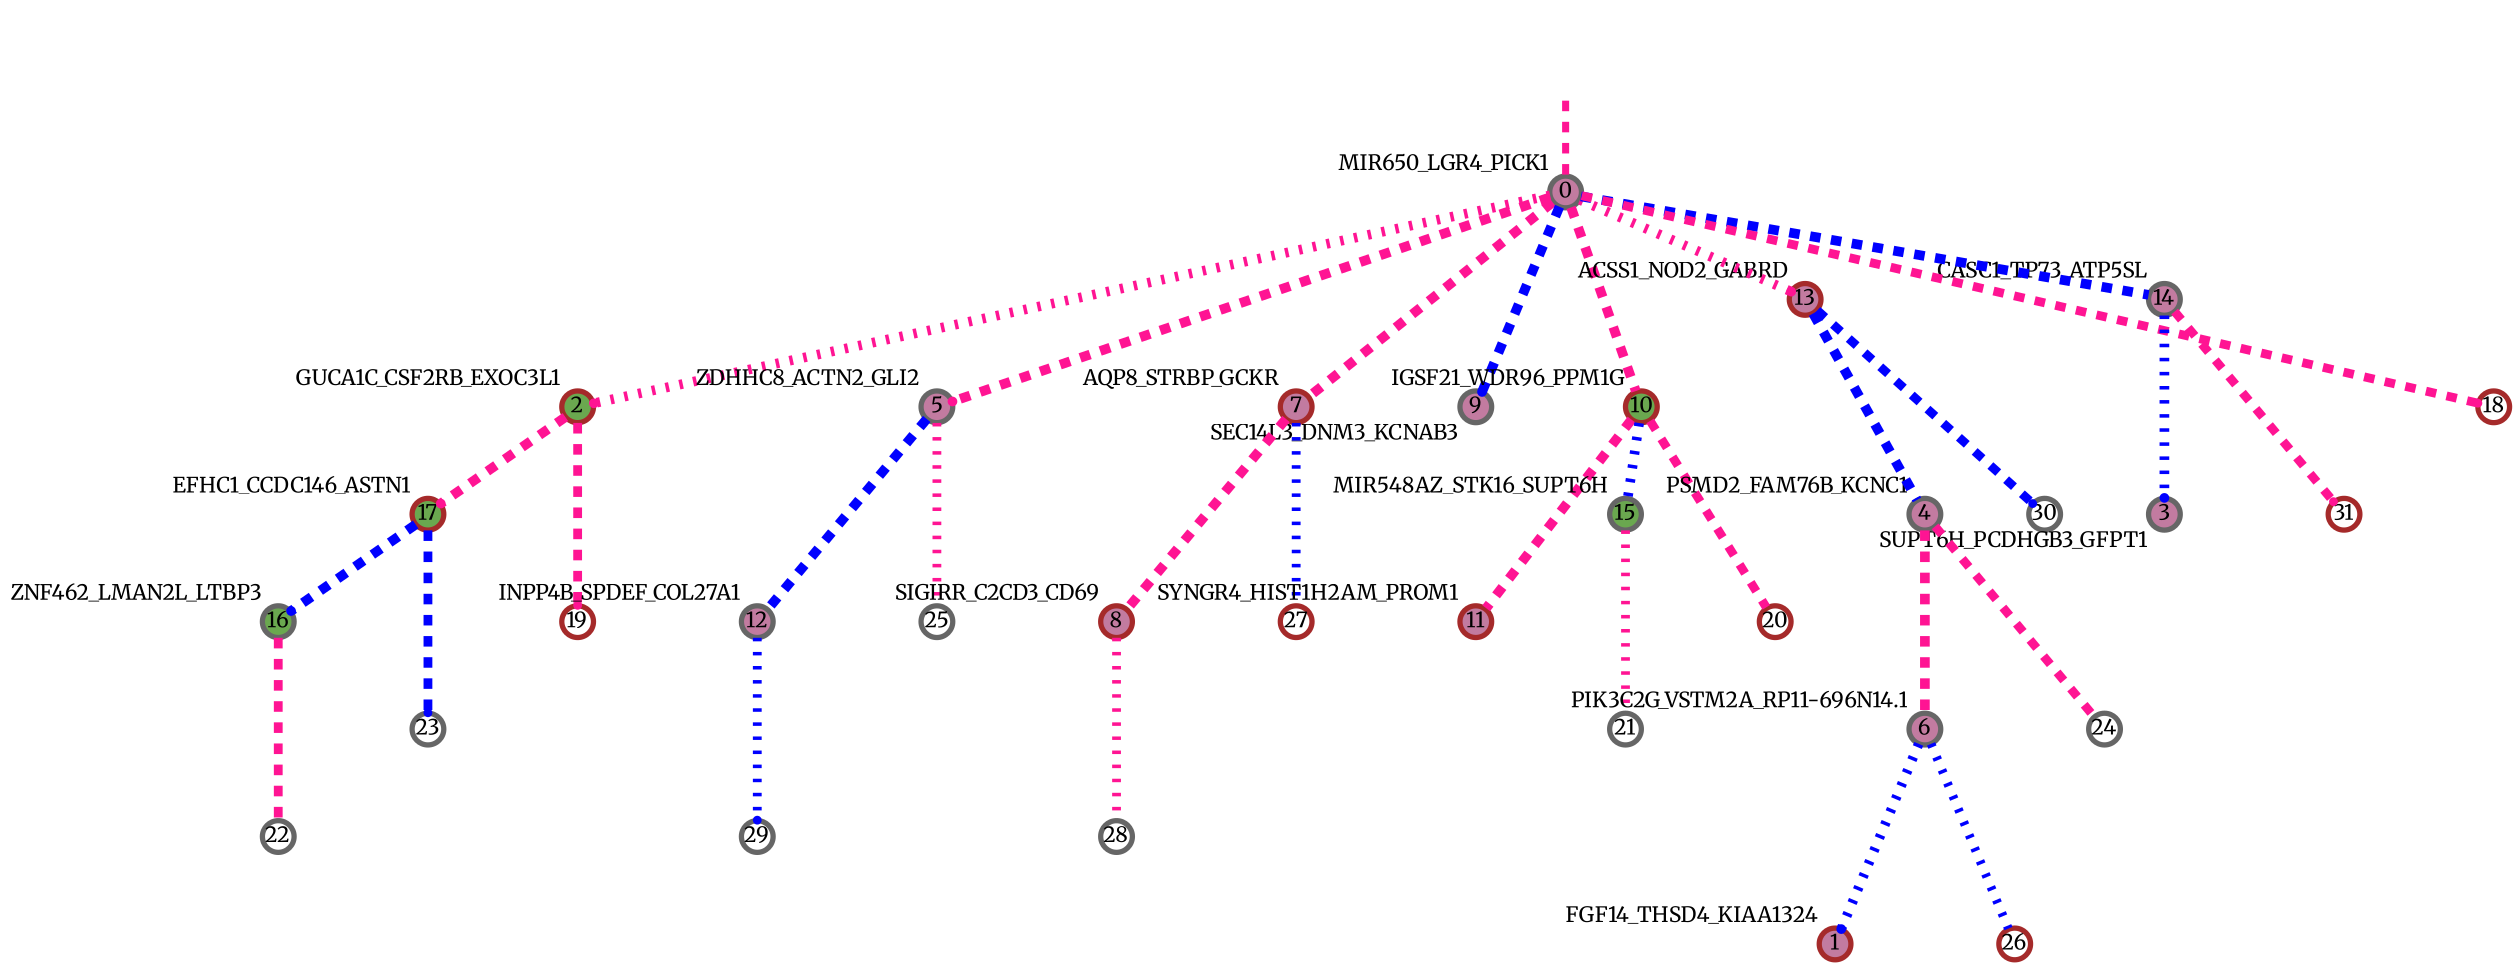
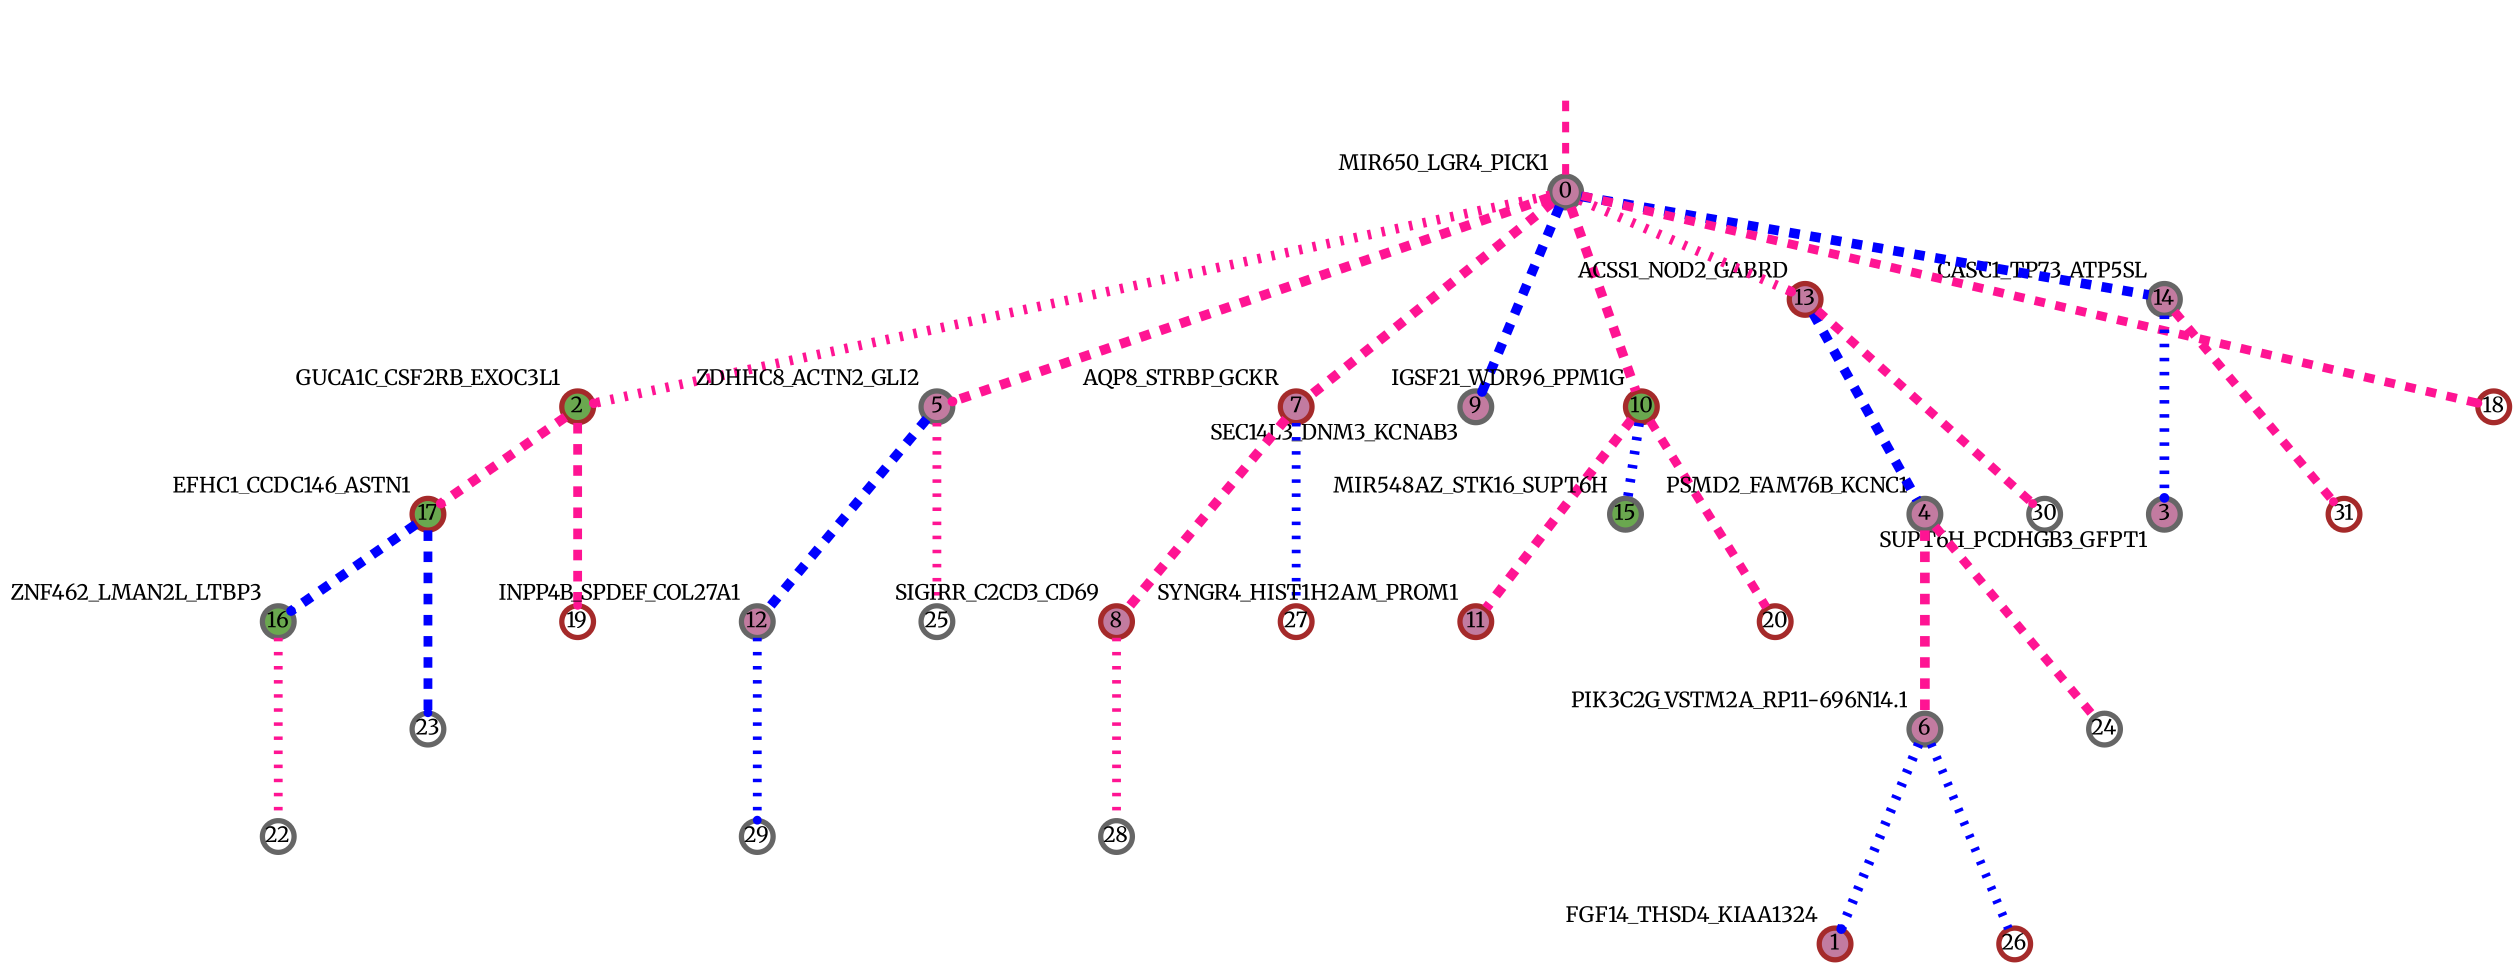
edge "13 ACSS1_NOD2_GABRD" -> "30": color blue -> deeppink
edge "16 ZNF462_LMAN2L_LTBP3" -> "22": style dashed -> dotted
node "21": removed
